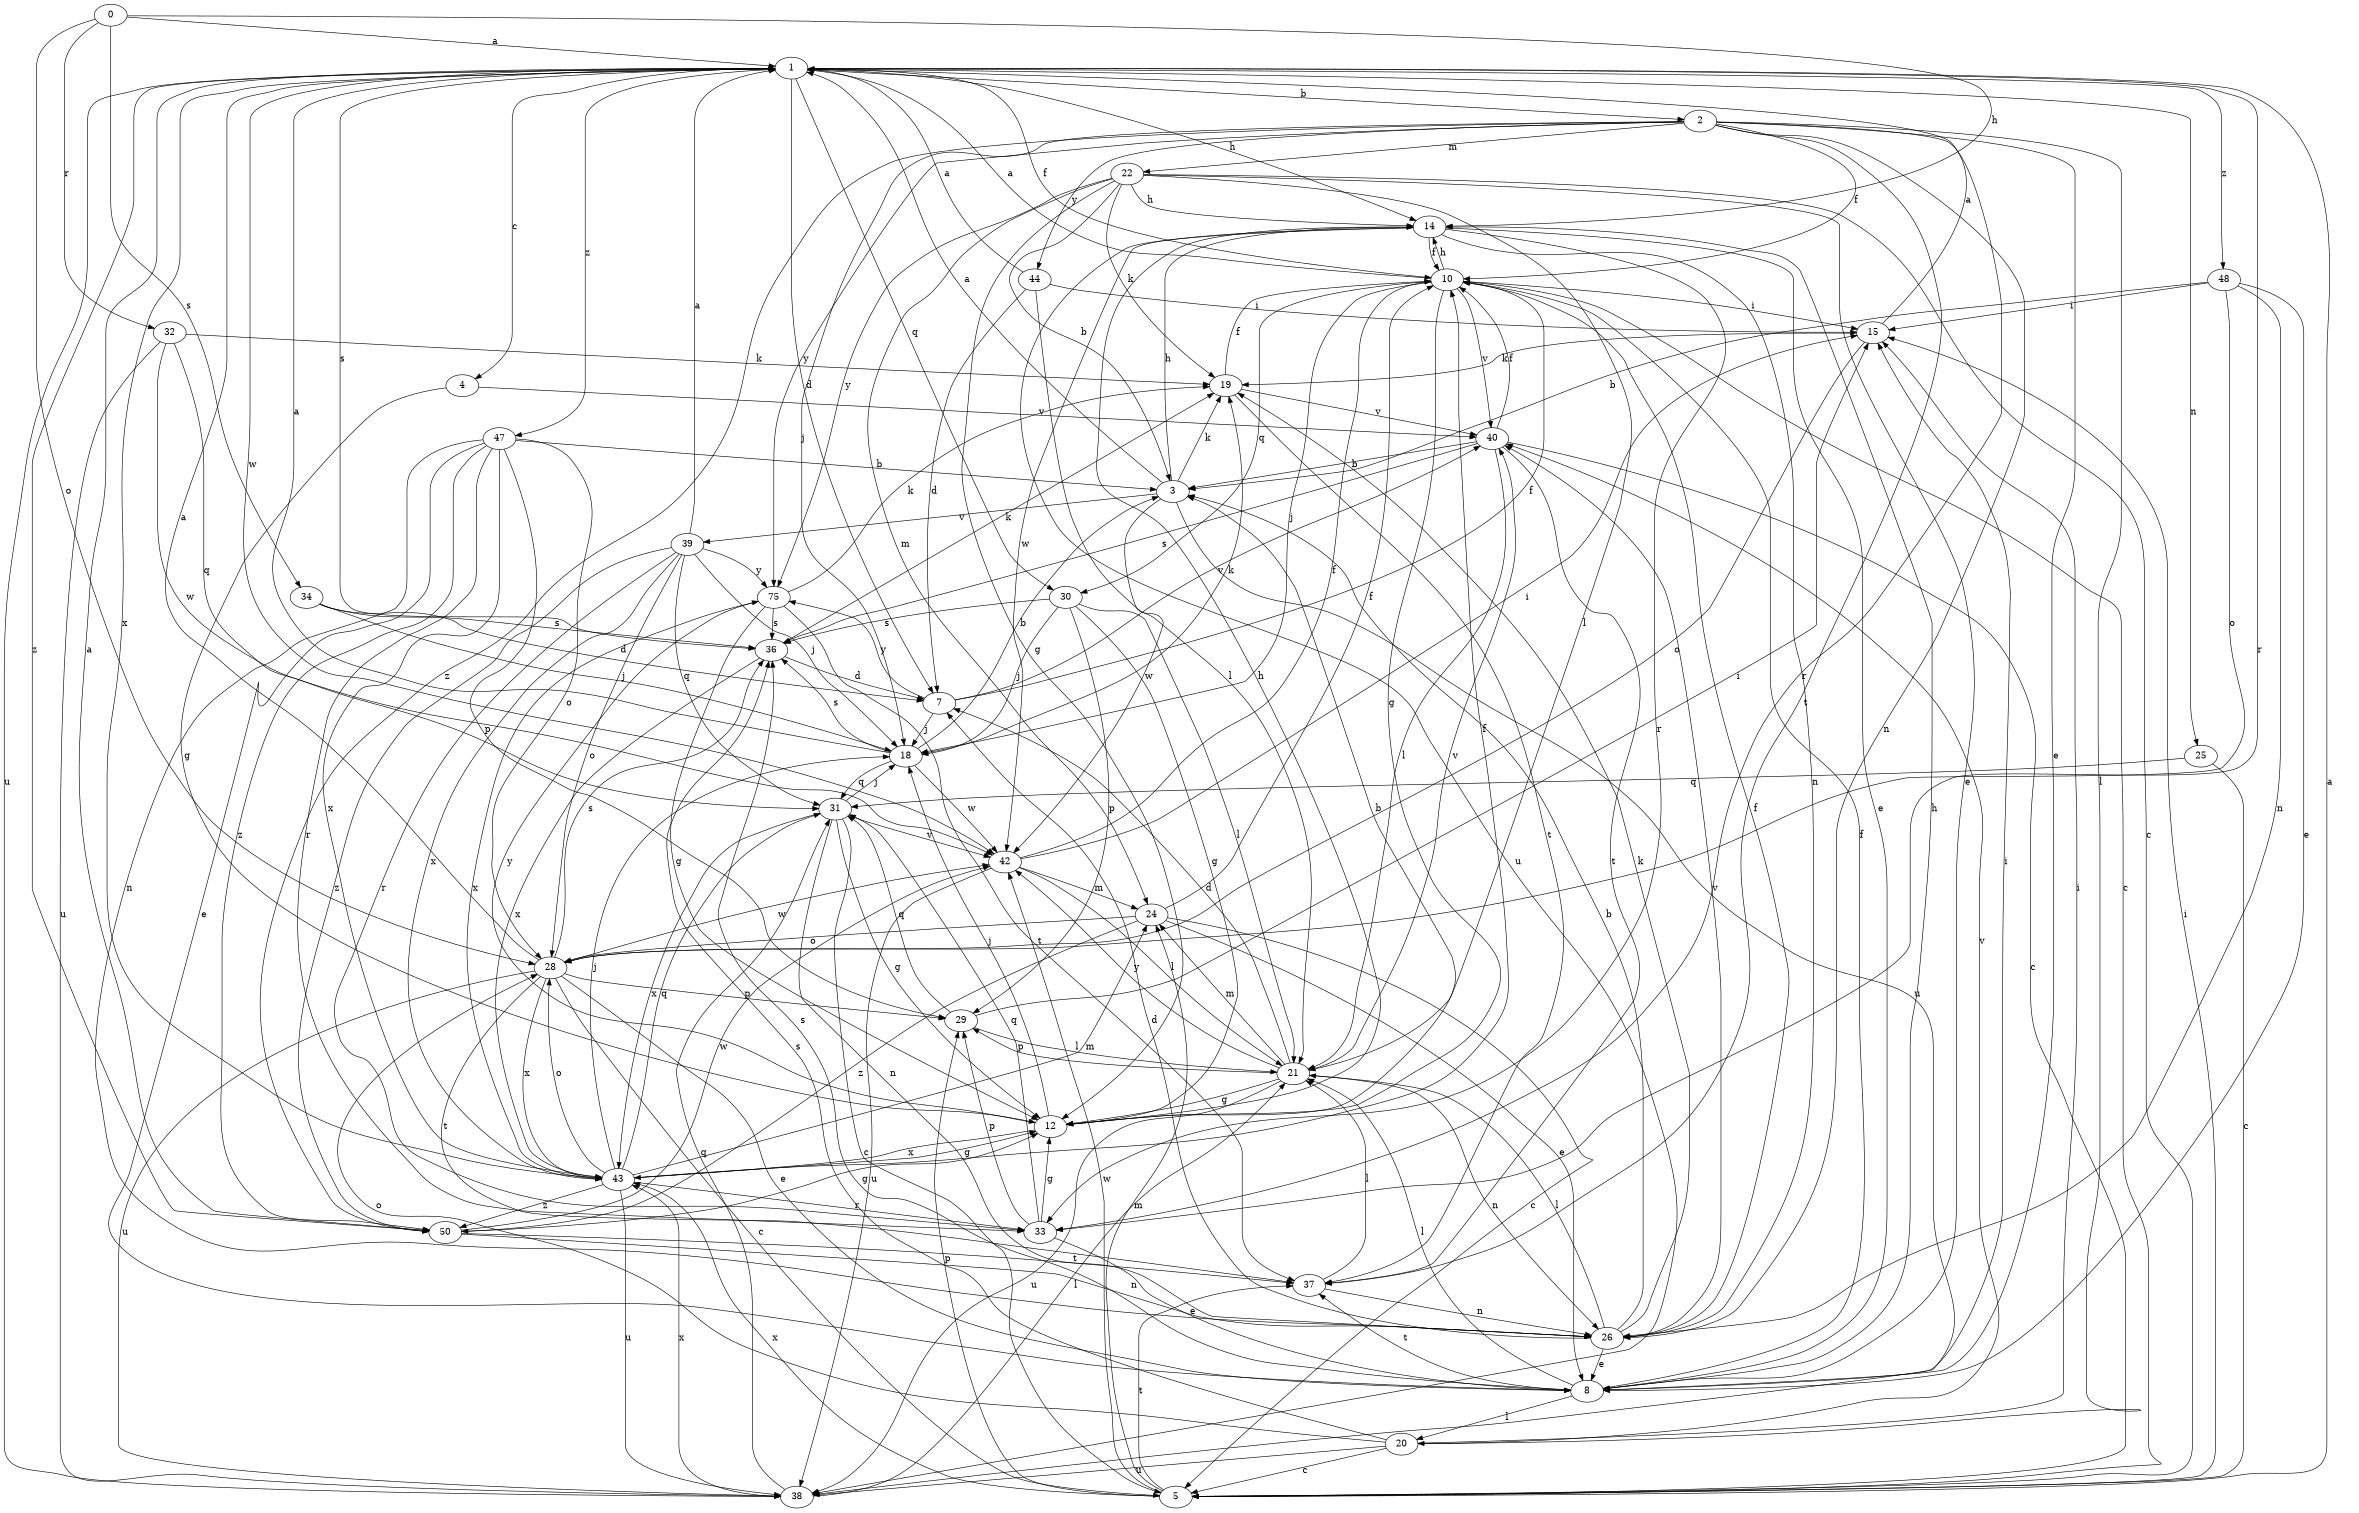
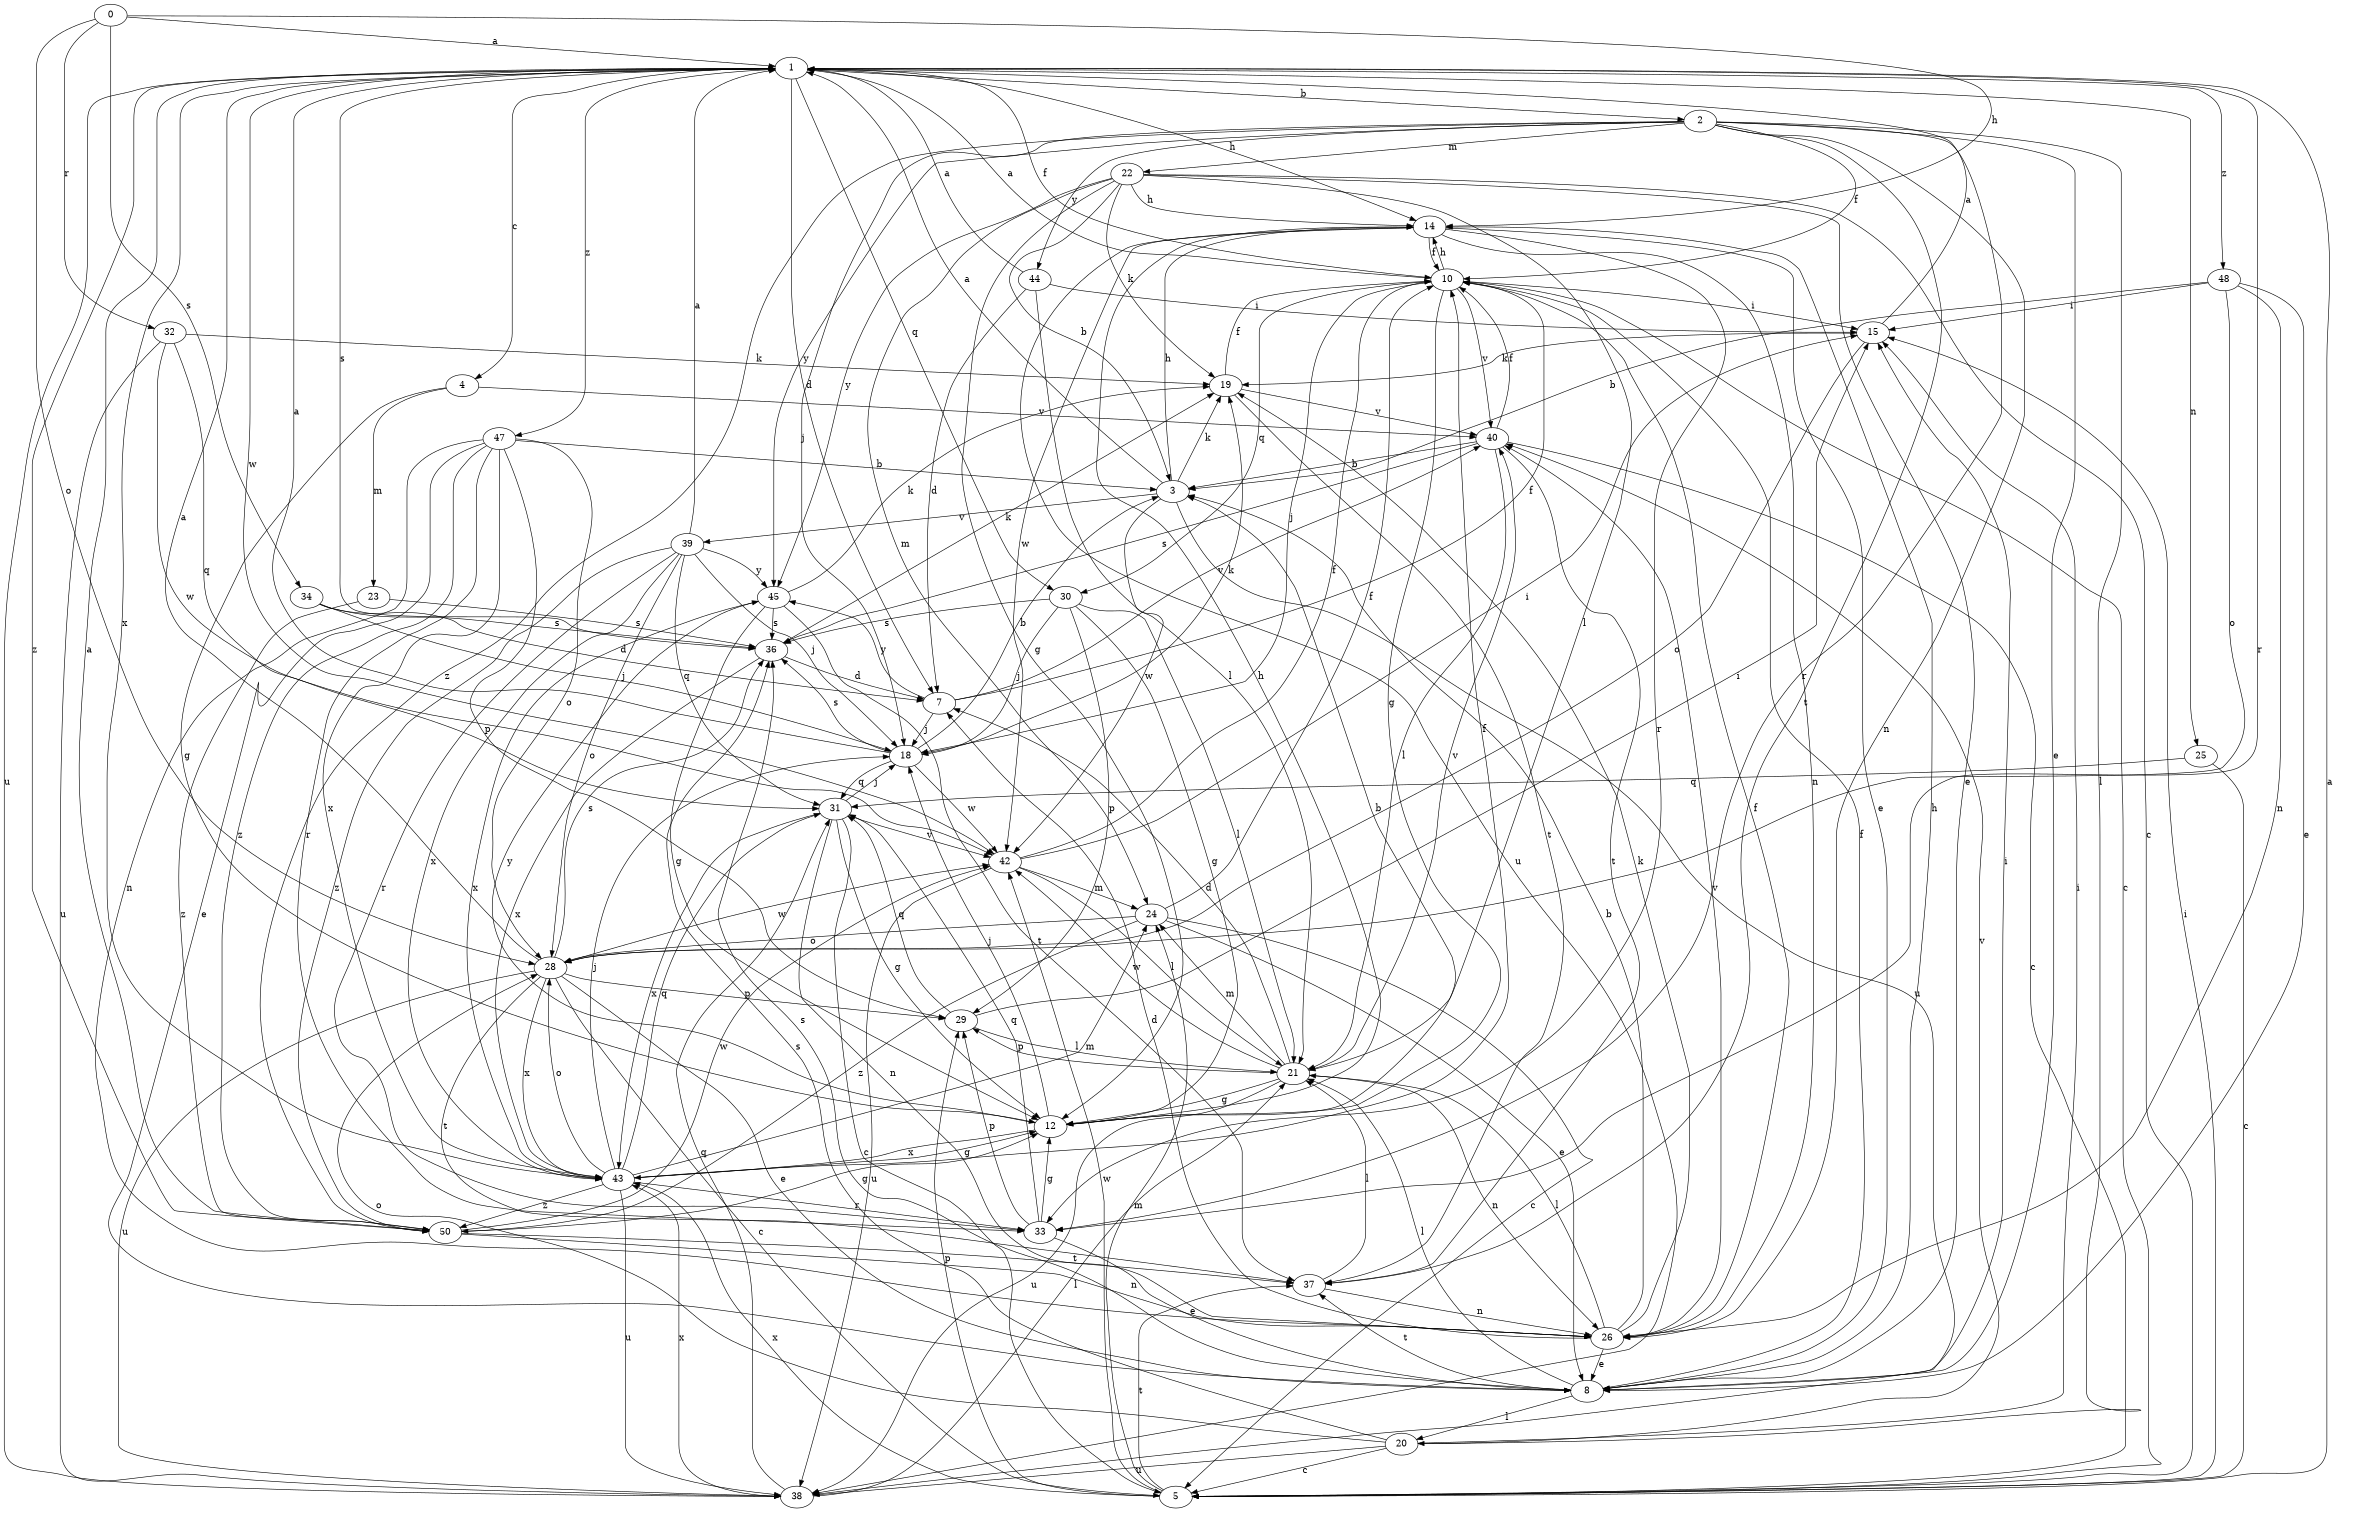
node "23": added
node "75": label "75" -> "45"
edge "21" -> "42": label "y" -> "w"
